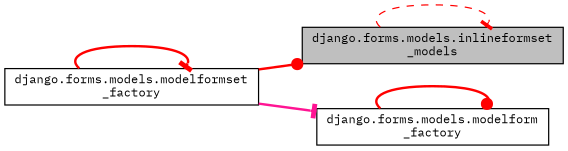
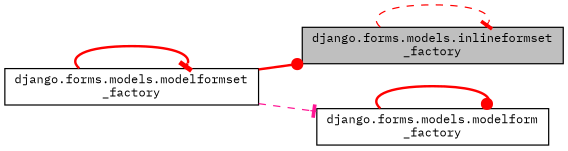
node "django.forms.models.inlineformset _models": label "django.forms.models.inlineformset _models" -> "django.forms.models.inlineformset _factory"
edge "django.forms.models.modelformset _factory" -> "django.forms.models.modelform _factory": style bold -> dashed
